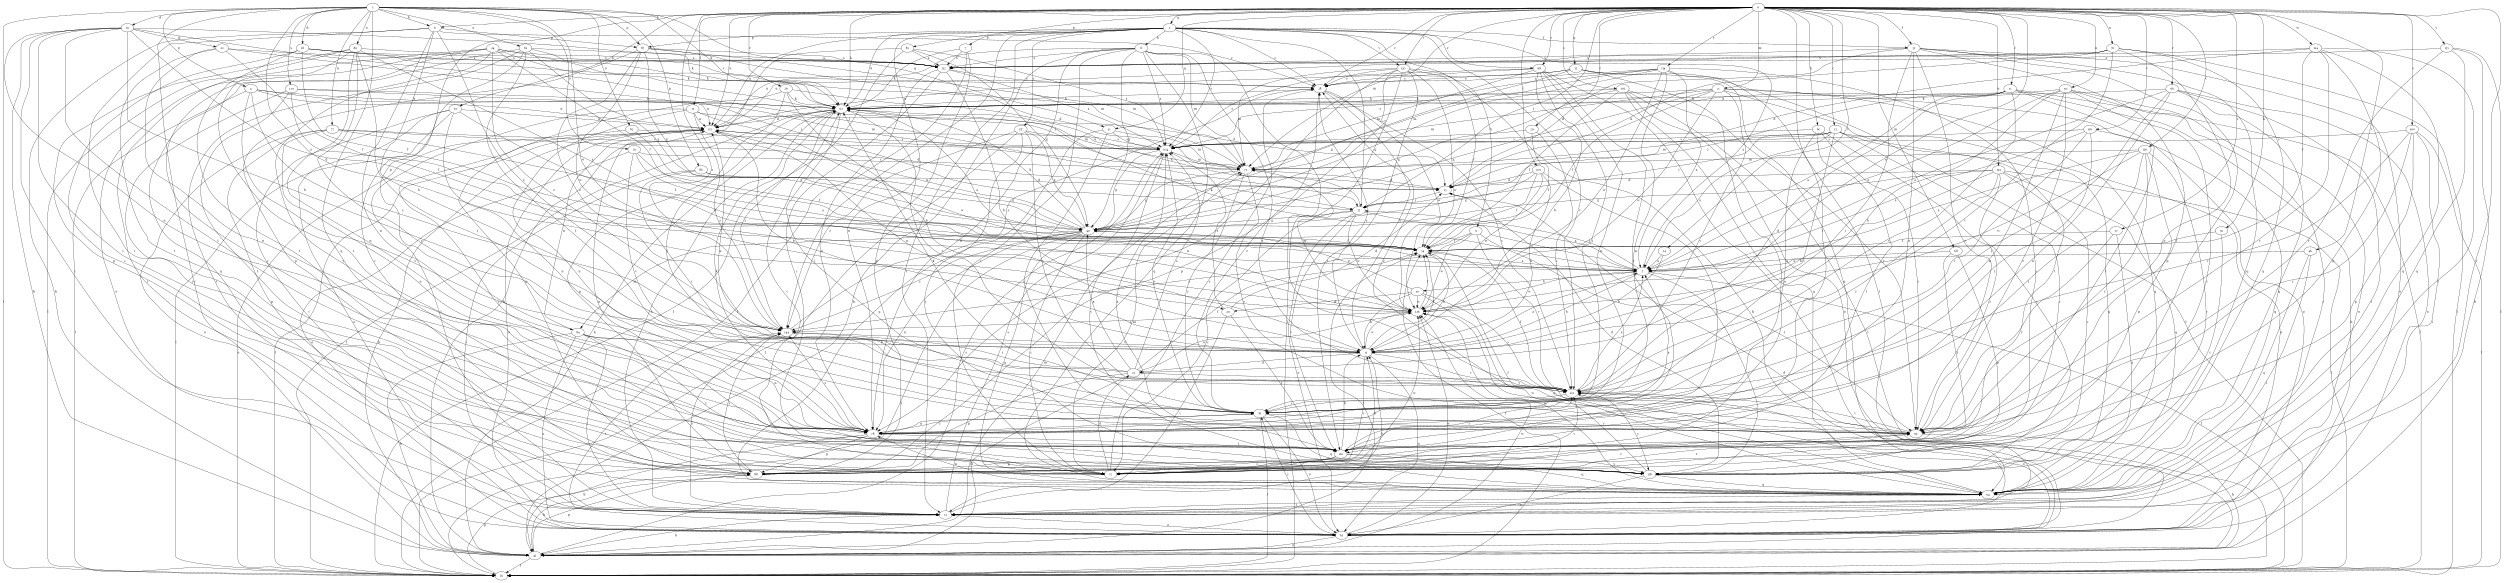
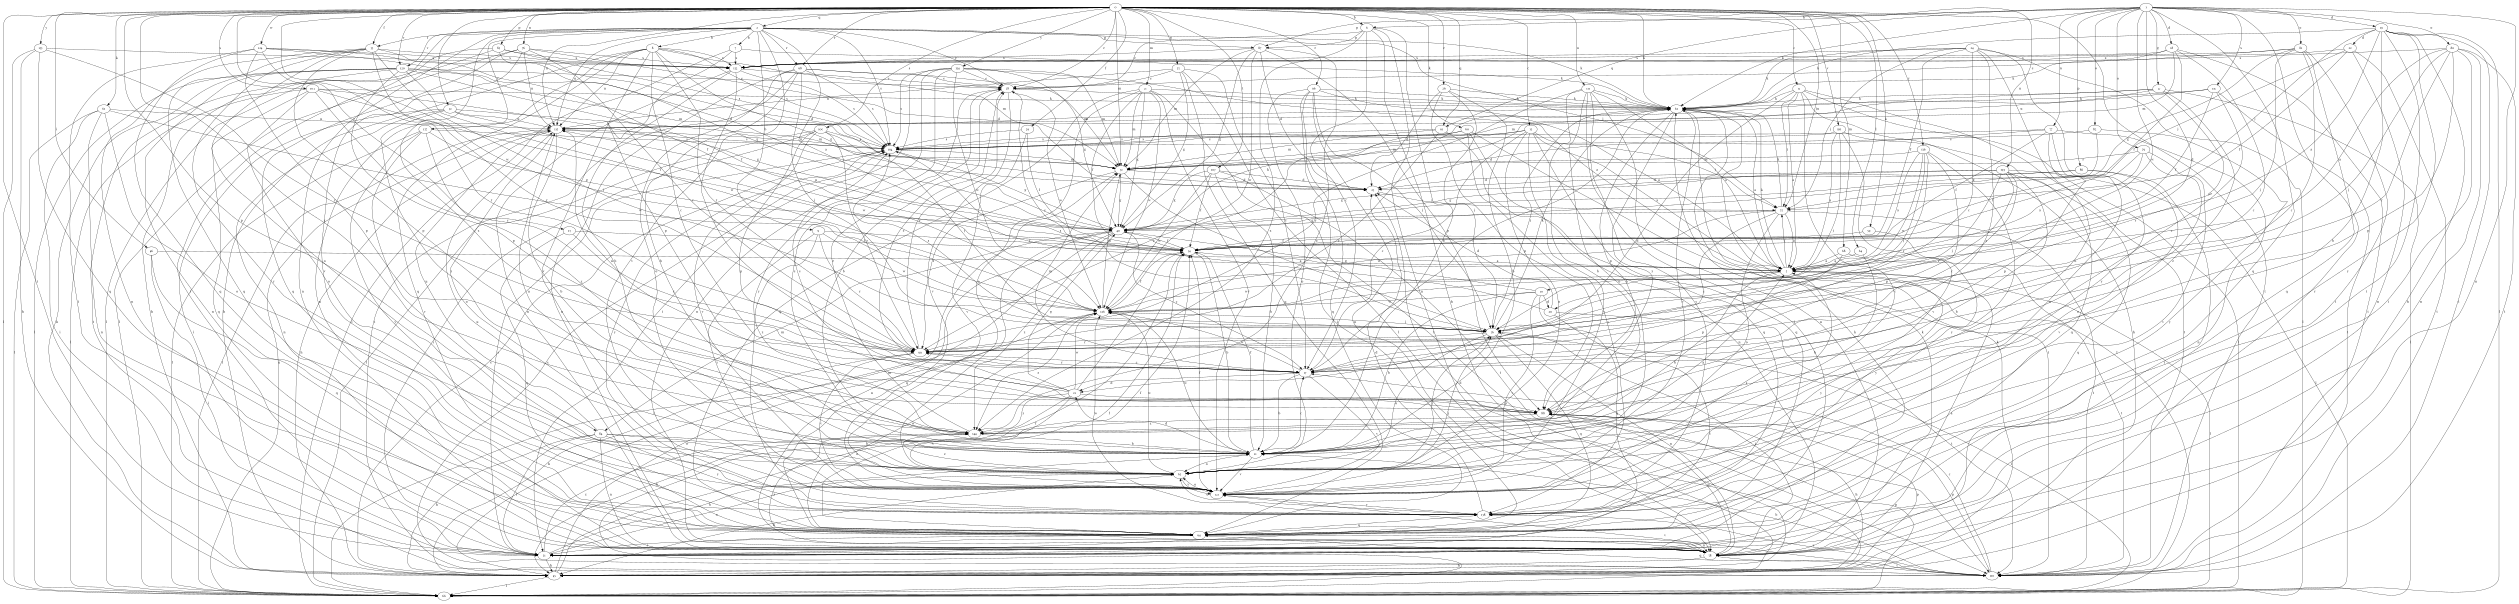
edge "126" -> "56": added, label "j"
edge "100" -> "56": added, label "j"
